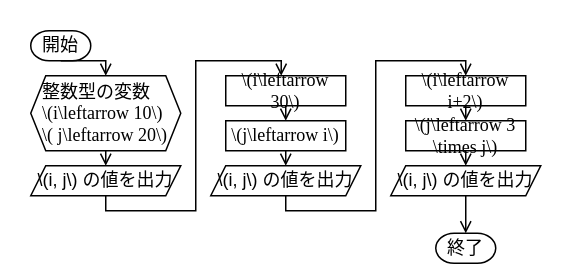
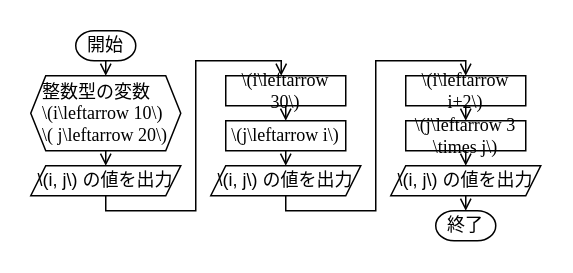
node "開始": moved (61, 46) -> (106, 46)
node "終了": moved (466, 248) -> (466, 226)
